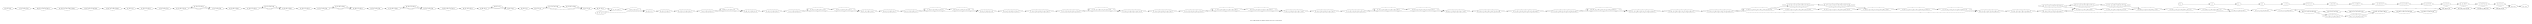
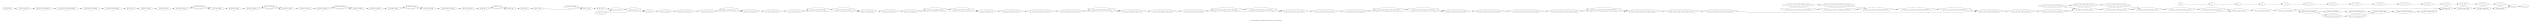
node "47, 71: 12 13 24 25": removed
node "92, 145: 12 13 28 29 30 31 36 37 38 39 44 45 46 47": removed
